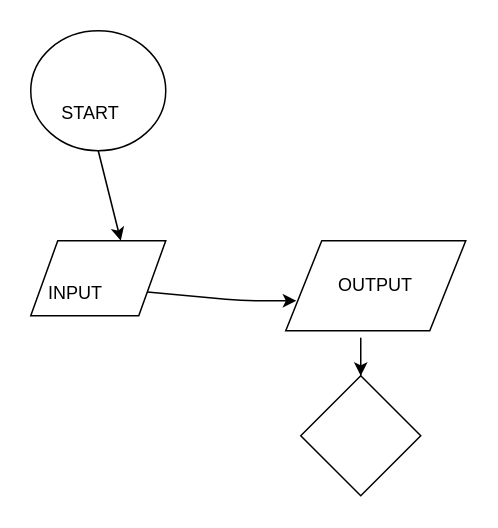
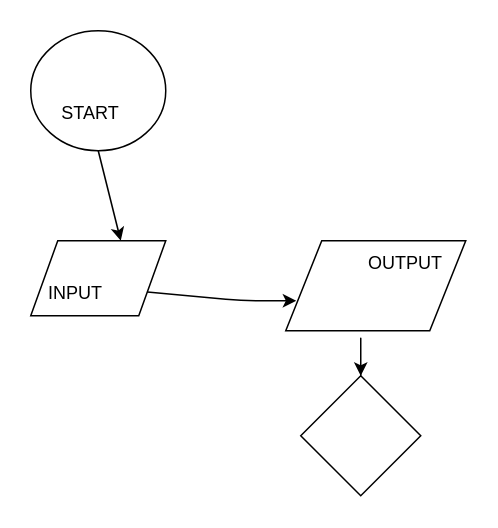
node "OUTPUT": moved (376, 286) -> (406, 263)
